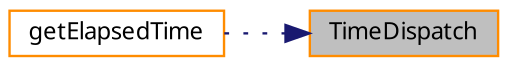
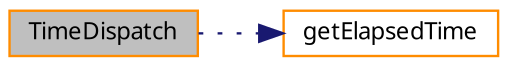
edge "getElapsedTime" -> "TimeDispatch": reversed
